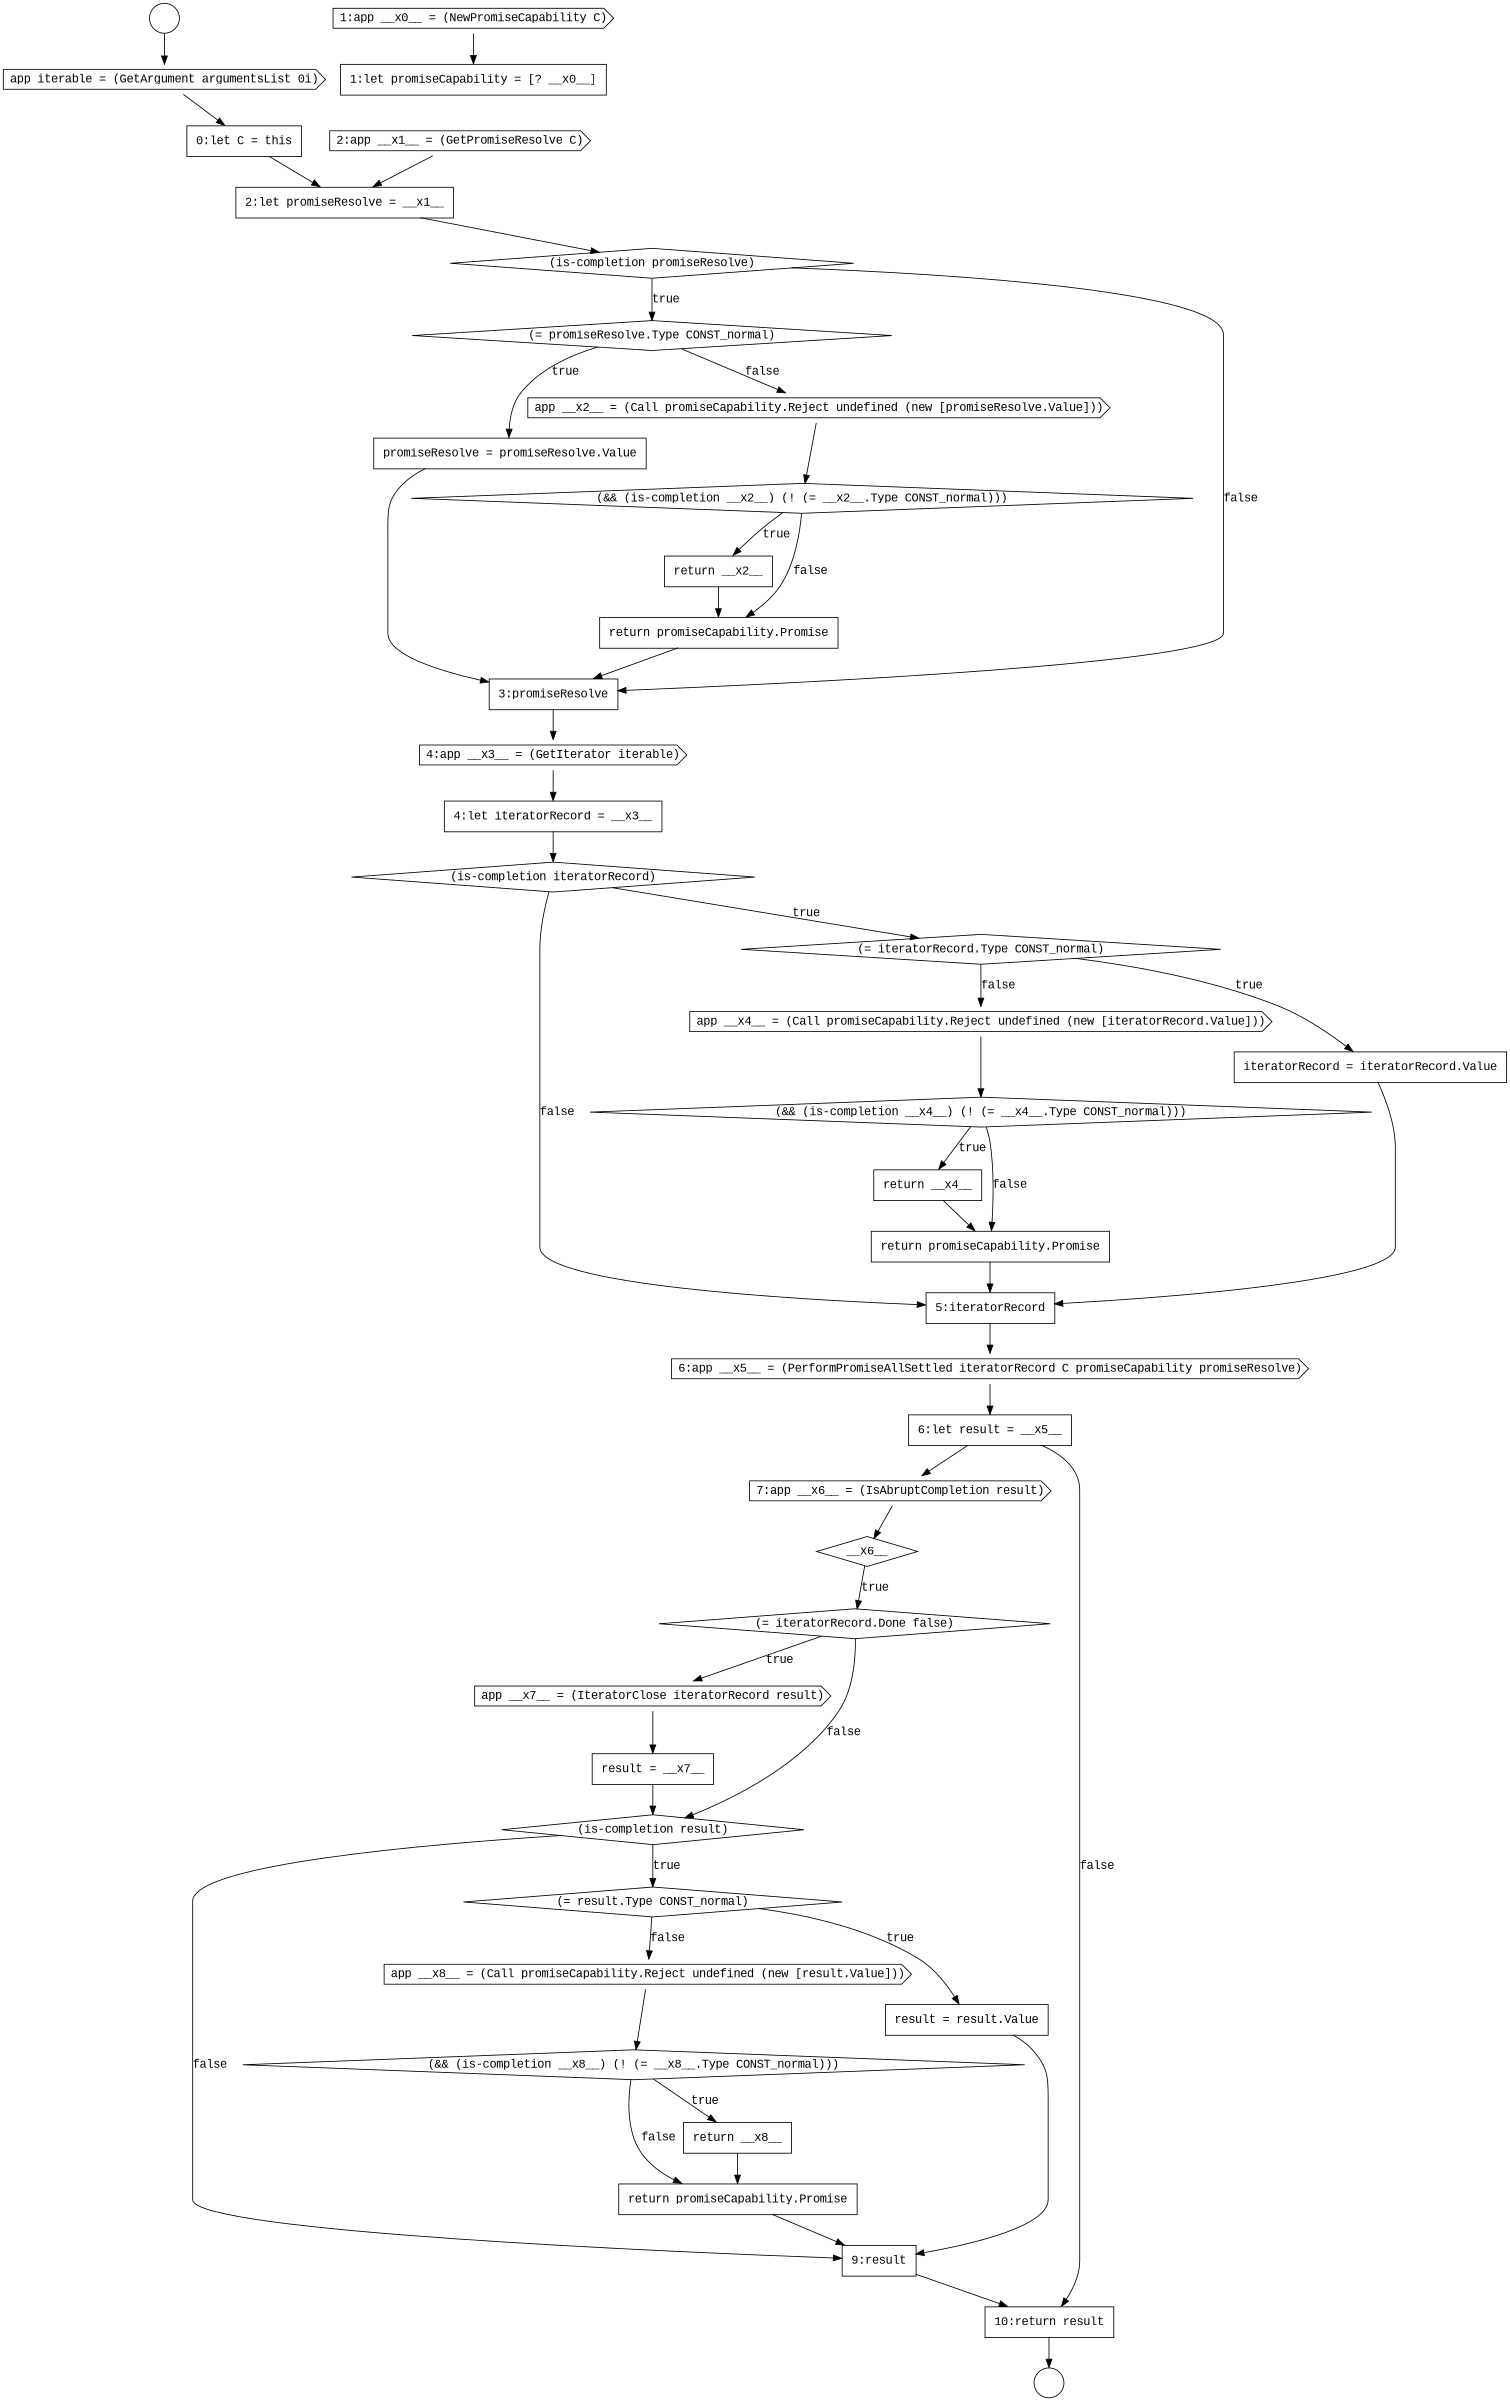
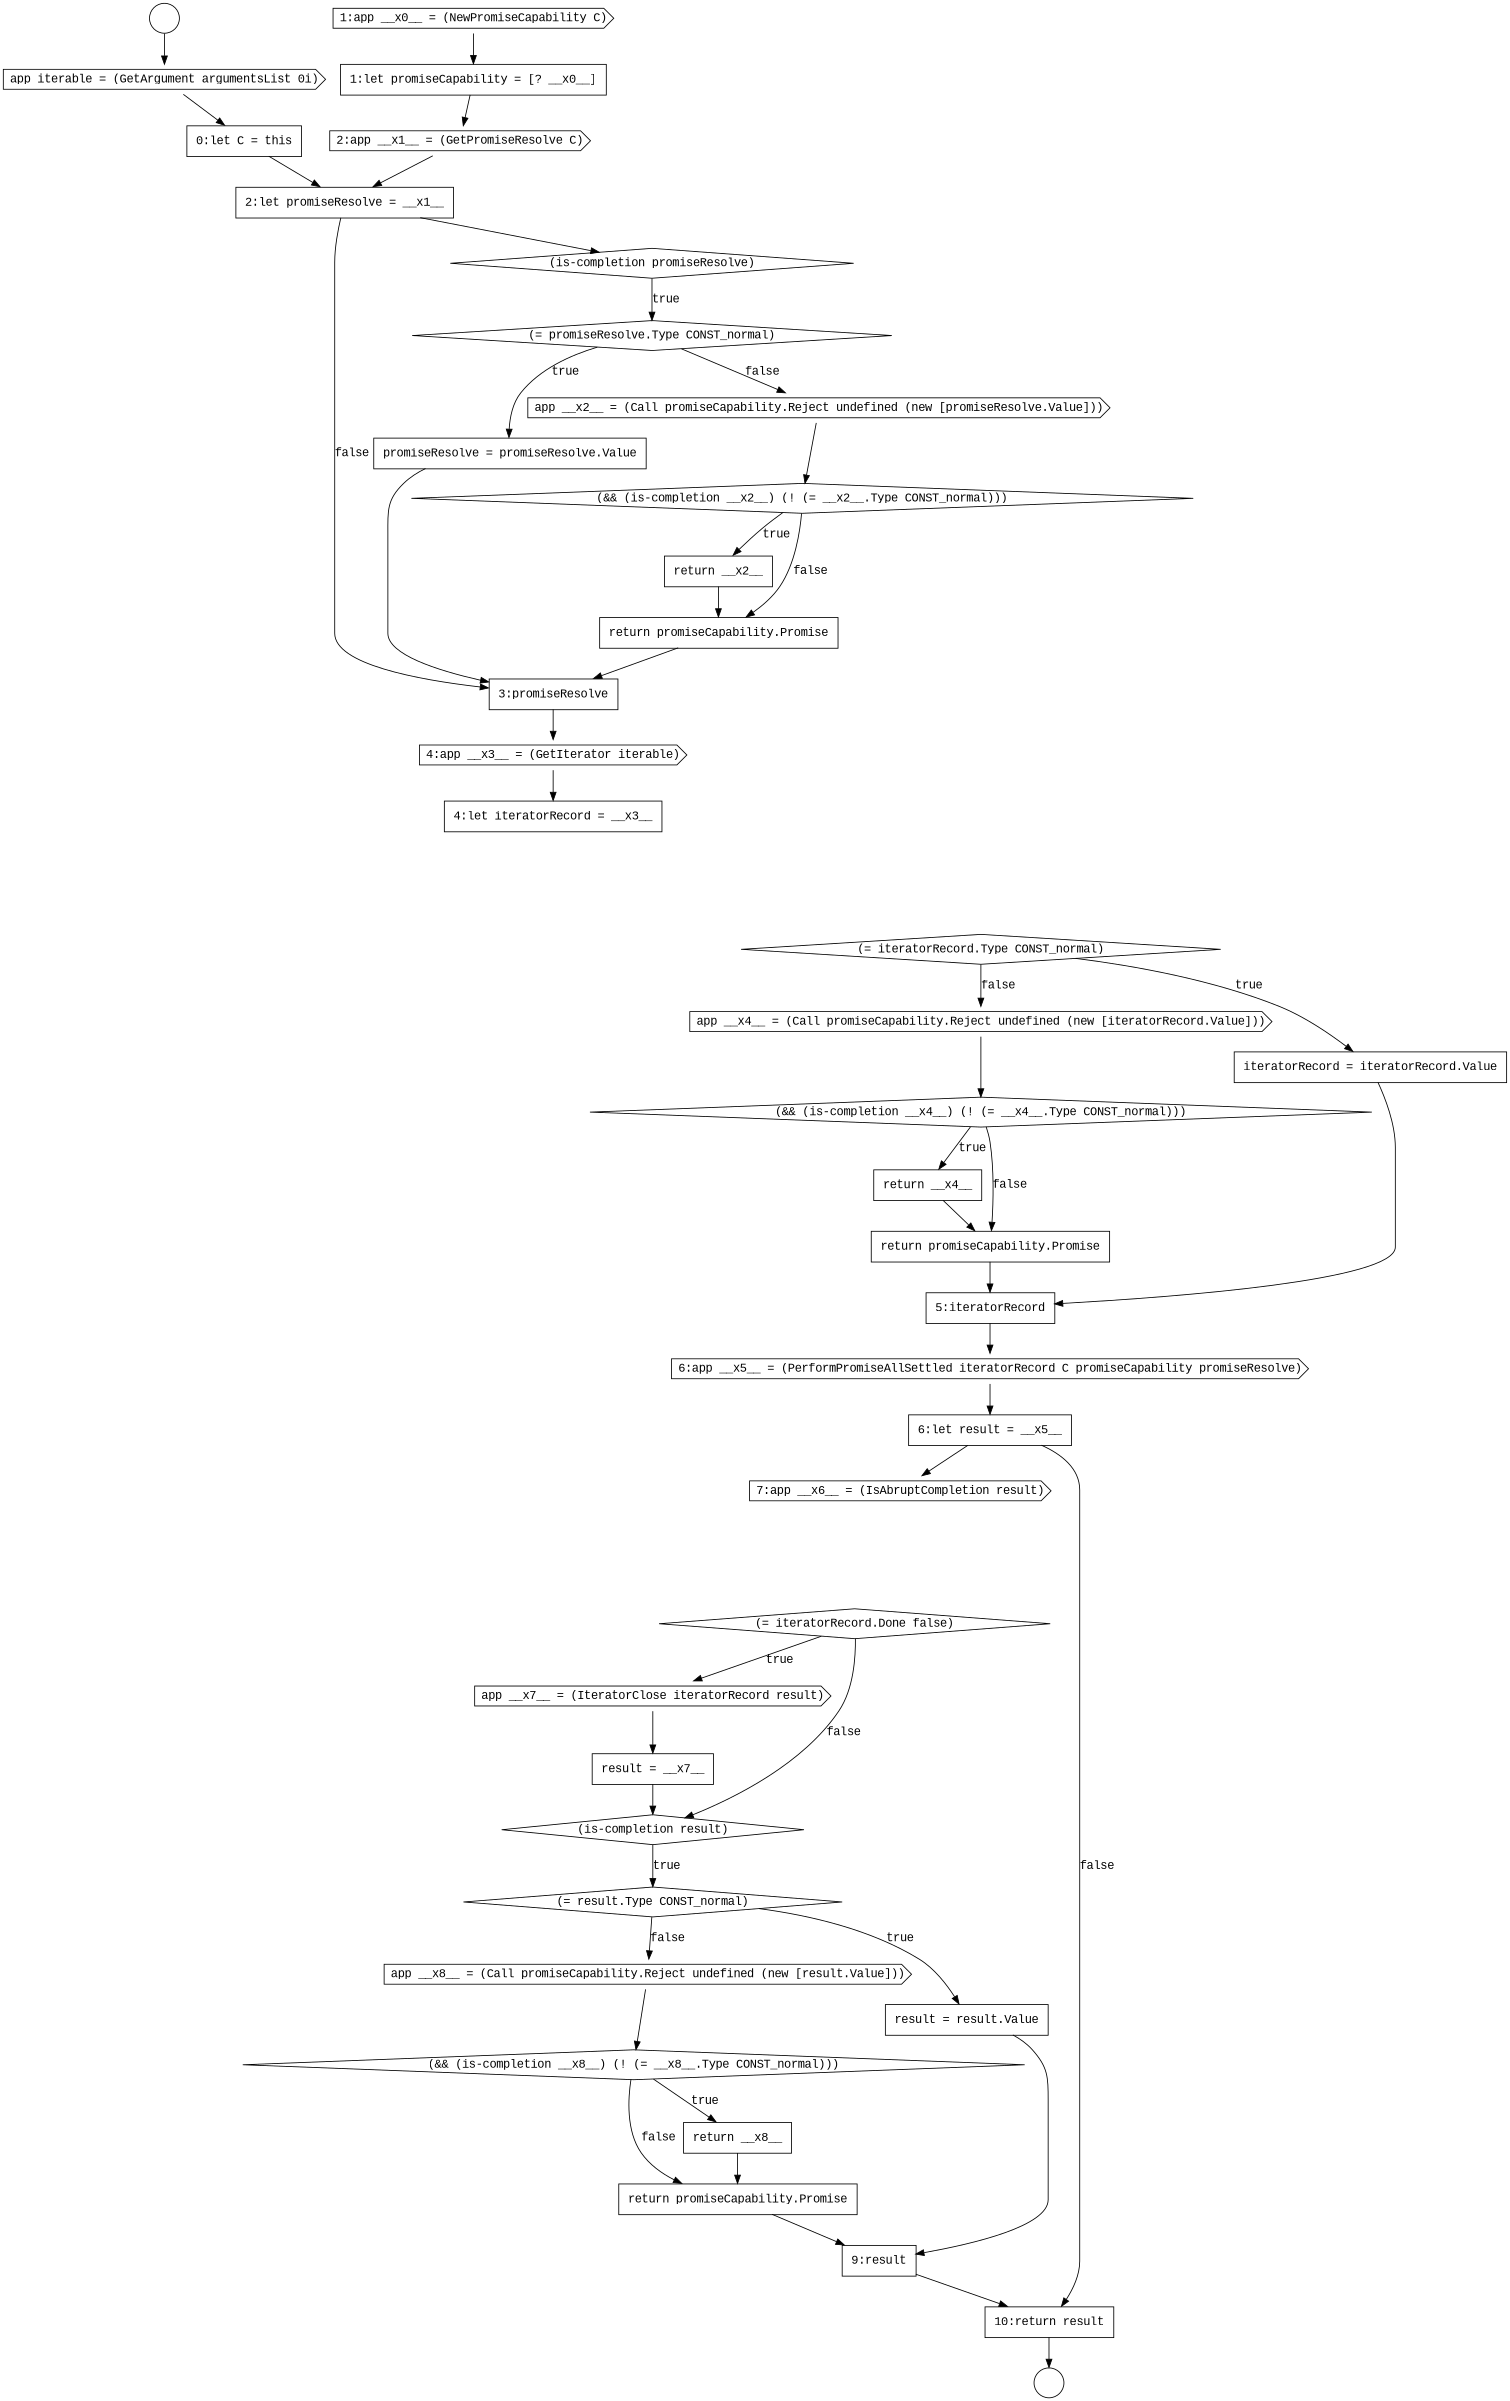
edge "1:let promiseCapability = [? __x0__]" -> "2:app __x1__ = (GetPromiseResolve C)": added
edge "(is-completion promiseResolve)" -> "3:promiseResolve": now "2:let promiseResolve = __x1__" -> "3:promiseResolve"
node "(is-completion iteratorRecord)": removed
node "__x6__": removed
edge "(is-completion result)" -> "9:result": removed, label "false"
